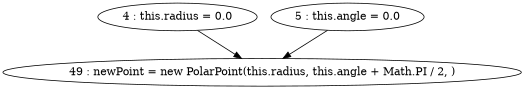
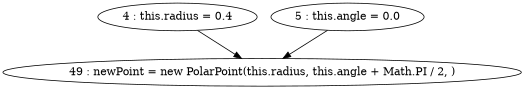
node "4 : this.radius = 0.0": label "4 : this.radius = 0.0" -> "4 : this.radius = 0.4"
